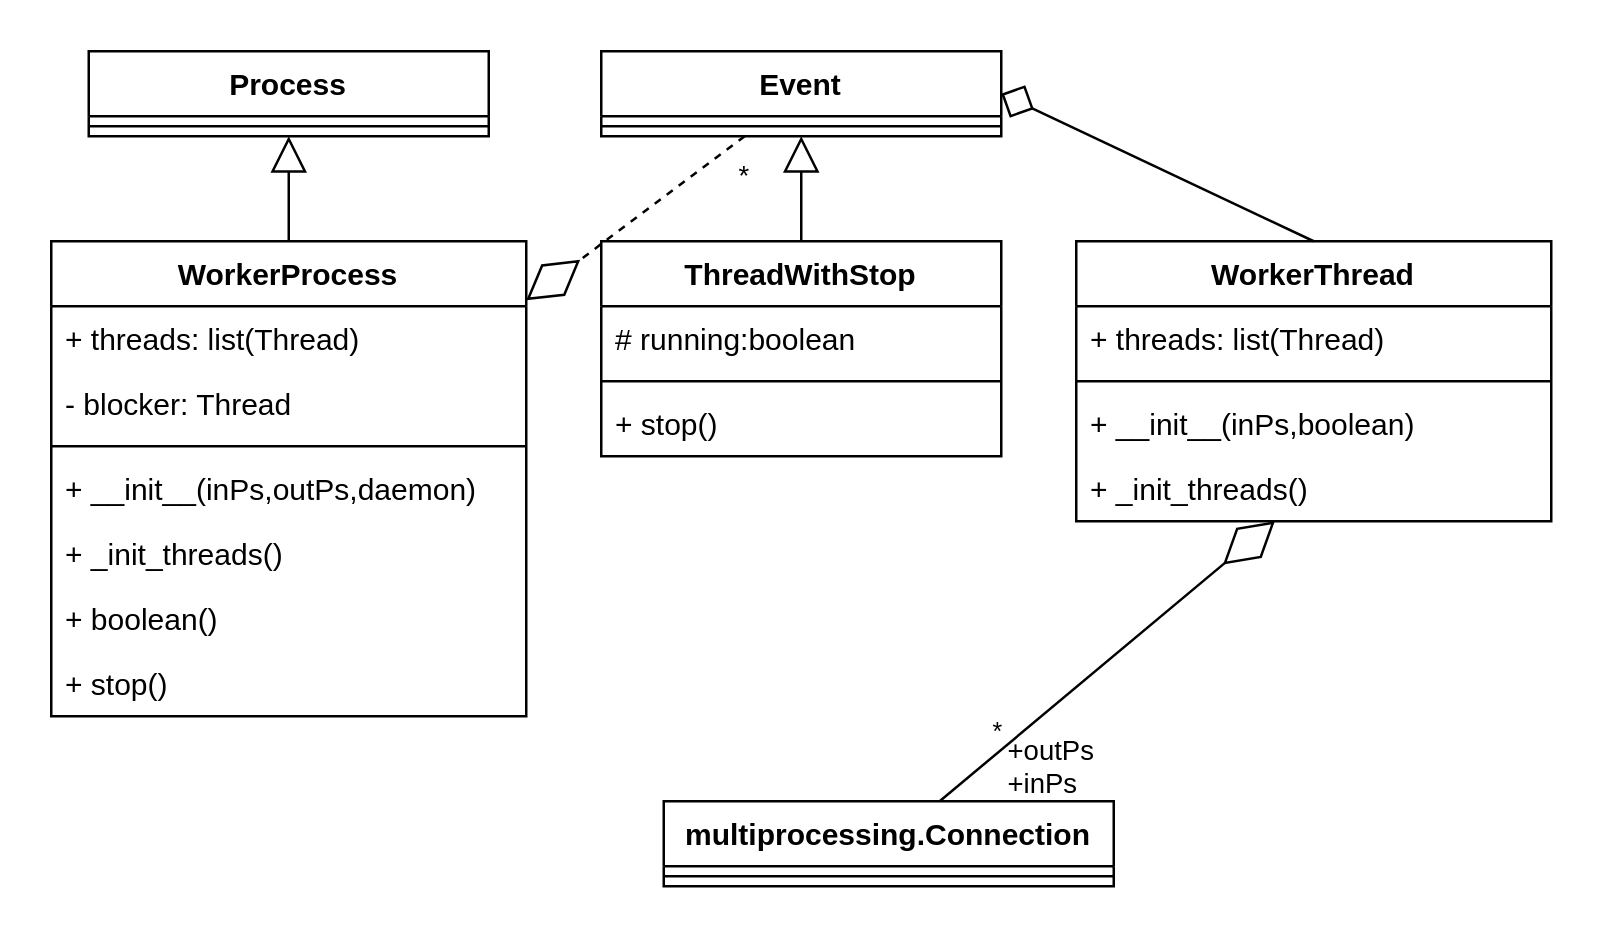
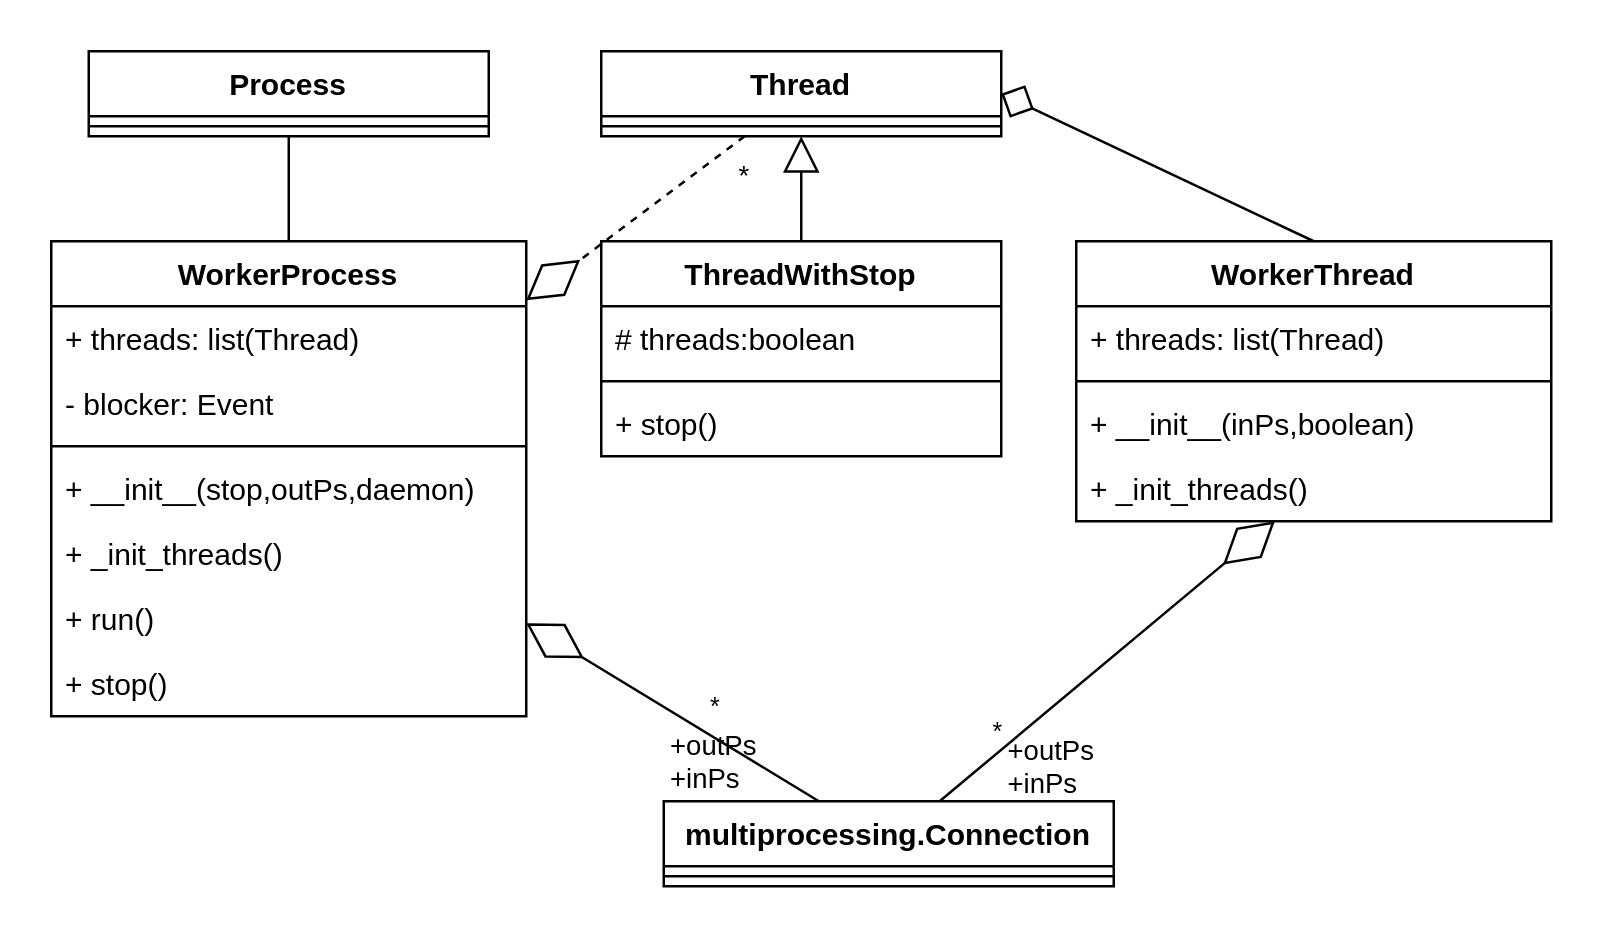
node "Event": label "Event" -> "Thread"
edge "WorkerProcess" -> "Process": arrowhead block -> none
node "# running:boolean": label "# running:boolean" -> "# threads:boolean"
node "- blocker: Thread": label "- blocker: Thread" -> "- blocker: Event"
node "+ __init__(inPs,outPs,daemon)": label "+ __init__(inPs,outPs,daemon)" -> "+ __init__(stop,outPs,daemon)"
node "+ boolean()": label "+ boolean()" -> "+ run()"
edge "multiprocessing.Connection" -> "WorkerProcess": added, labels "*", "+outPs +inPs"
